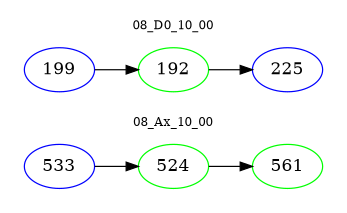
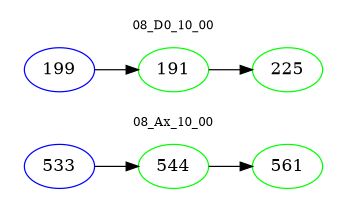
node "192": label "192" -> "191"
node "225": color blue -> green
node "524": label "524" -> "544"
